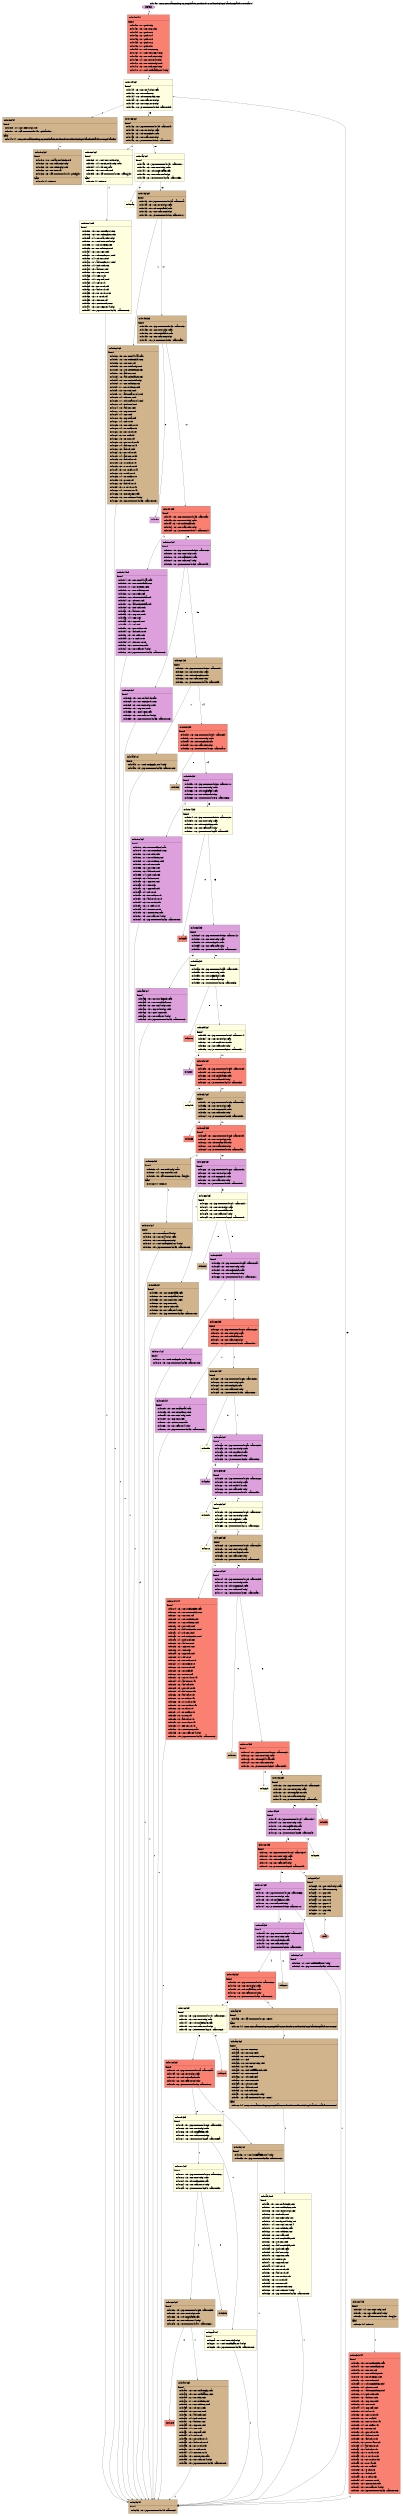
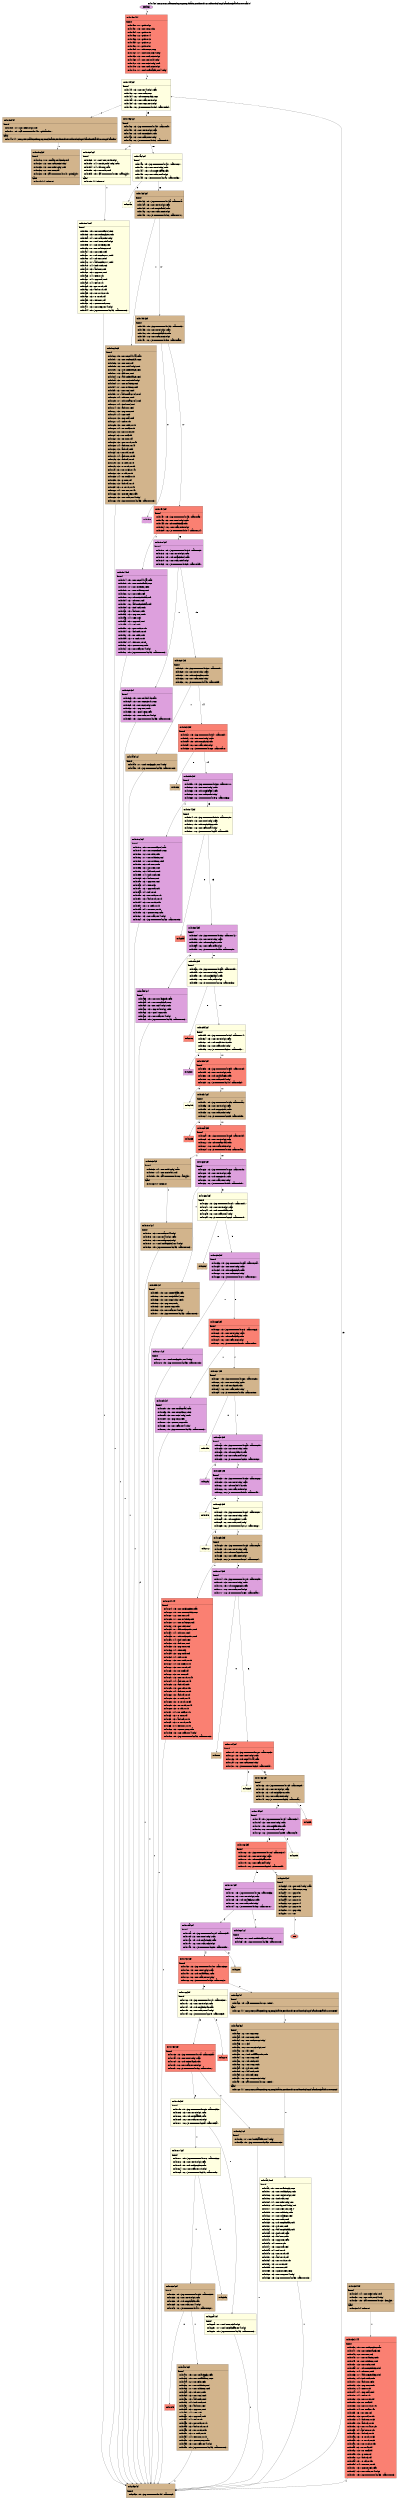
node "Final": label "Final" -> "Exit"
edge "0x401b68 [12]" -> "0x402453 [5]": removed, label "1"
